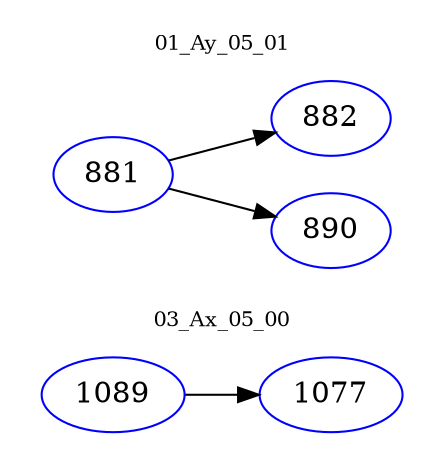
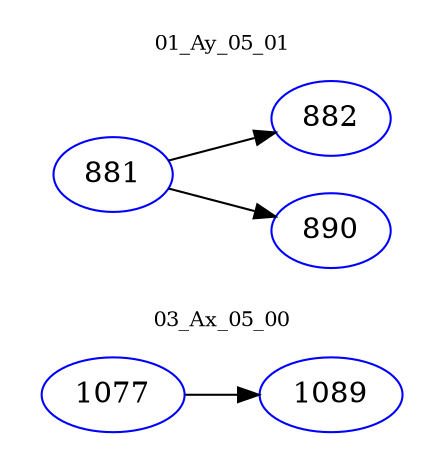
edge "1089" -> "1077": reversed
